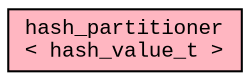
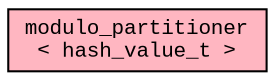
node "hash_partitioner < hash_value_t >": label "hash_partitioner < hash_value_t >" -> "modulo_partitioner < hash_value_t >"
